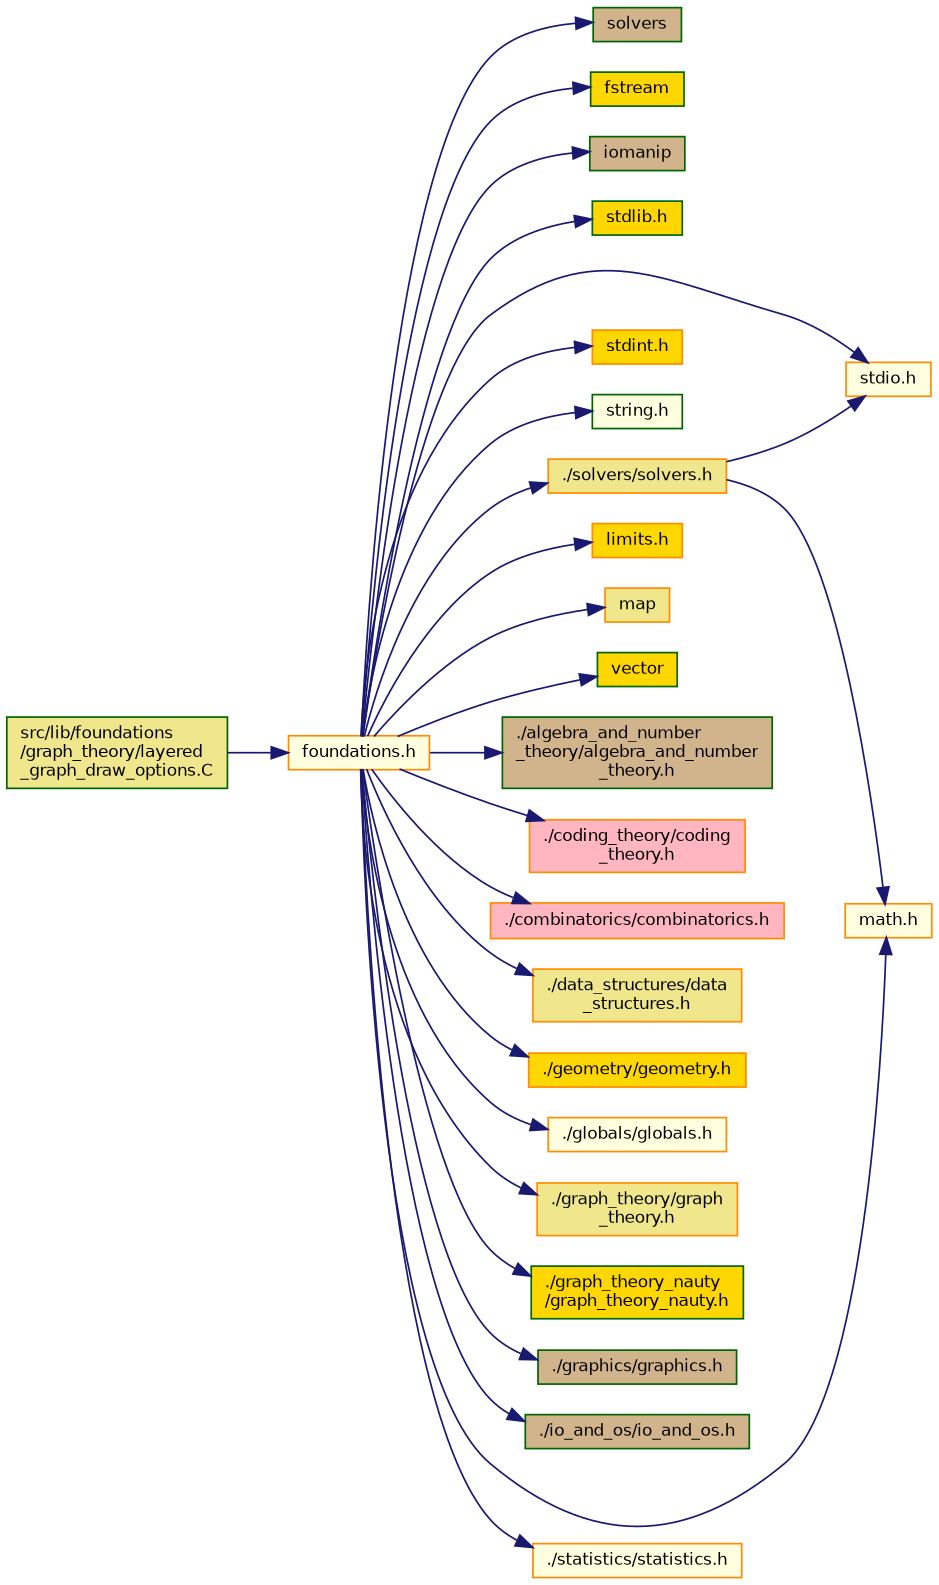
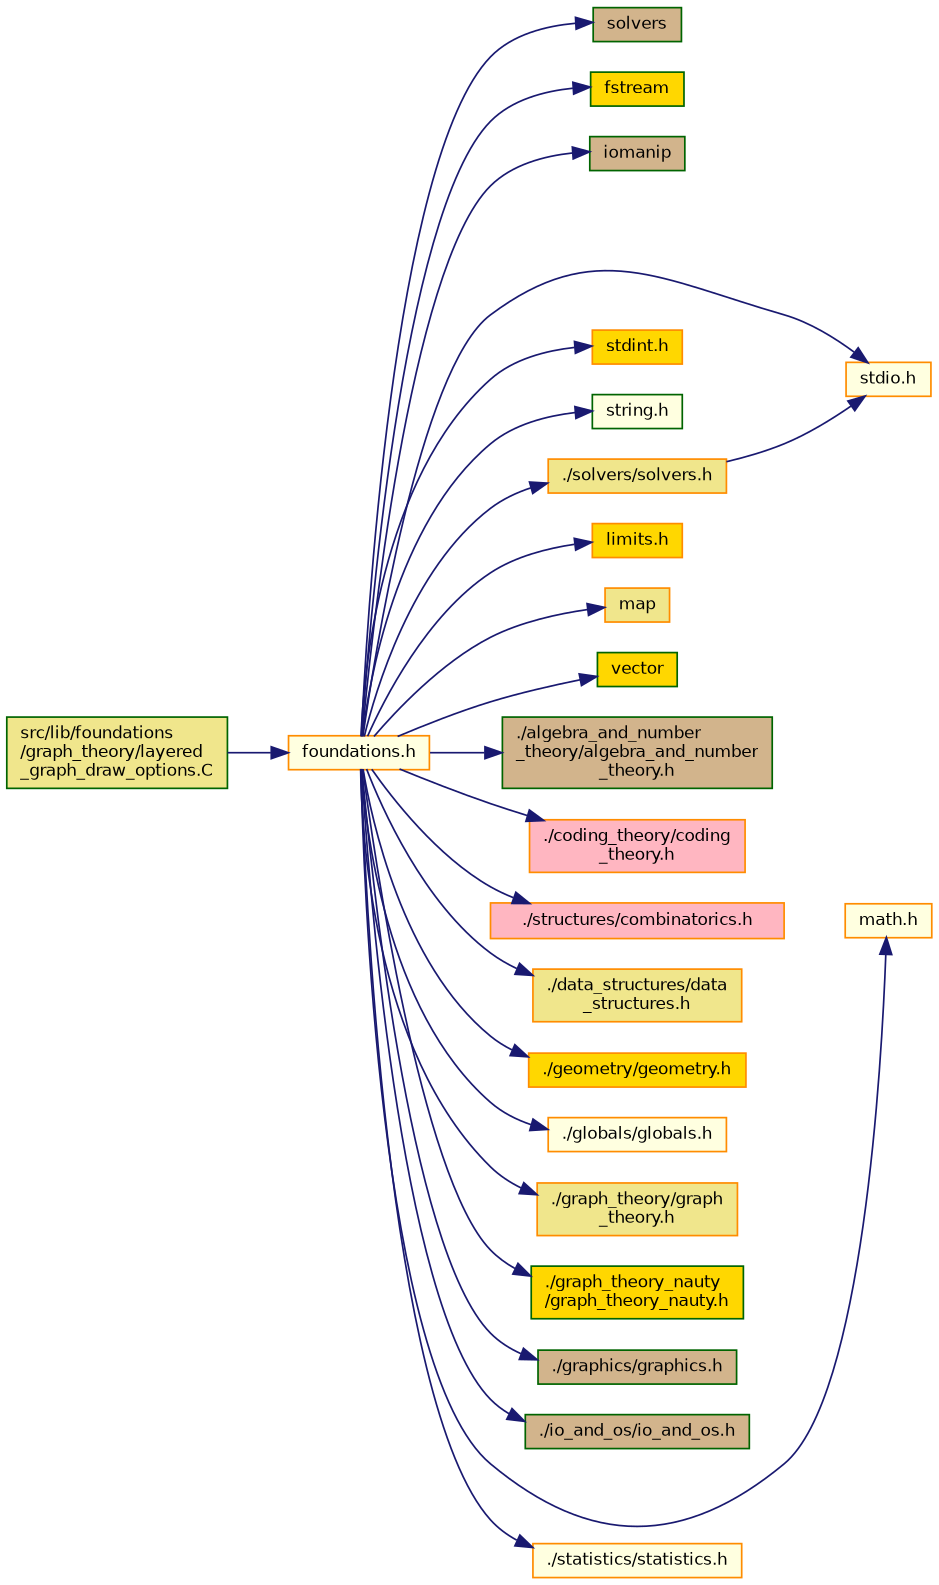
node "stdlib.h": removed
edge "./solvers/solvers.h" -> "math.h": removed
node "./combinatorics/combinatorics.h": label "./combinatorics/combinatorics.h" -> "./structures/combinatorics.h"
